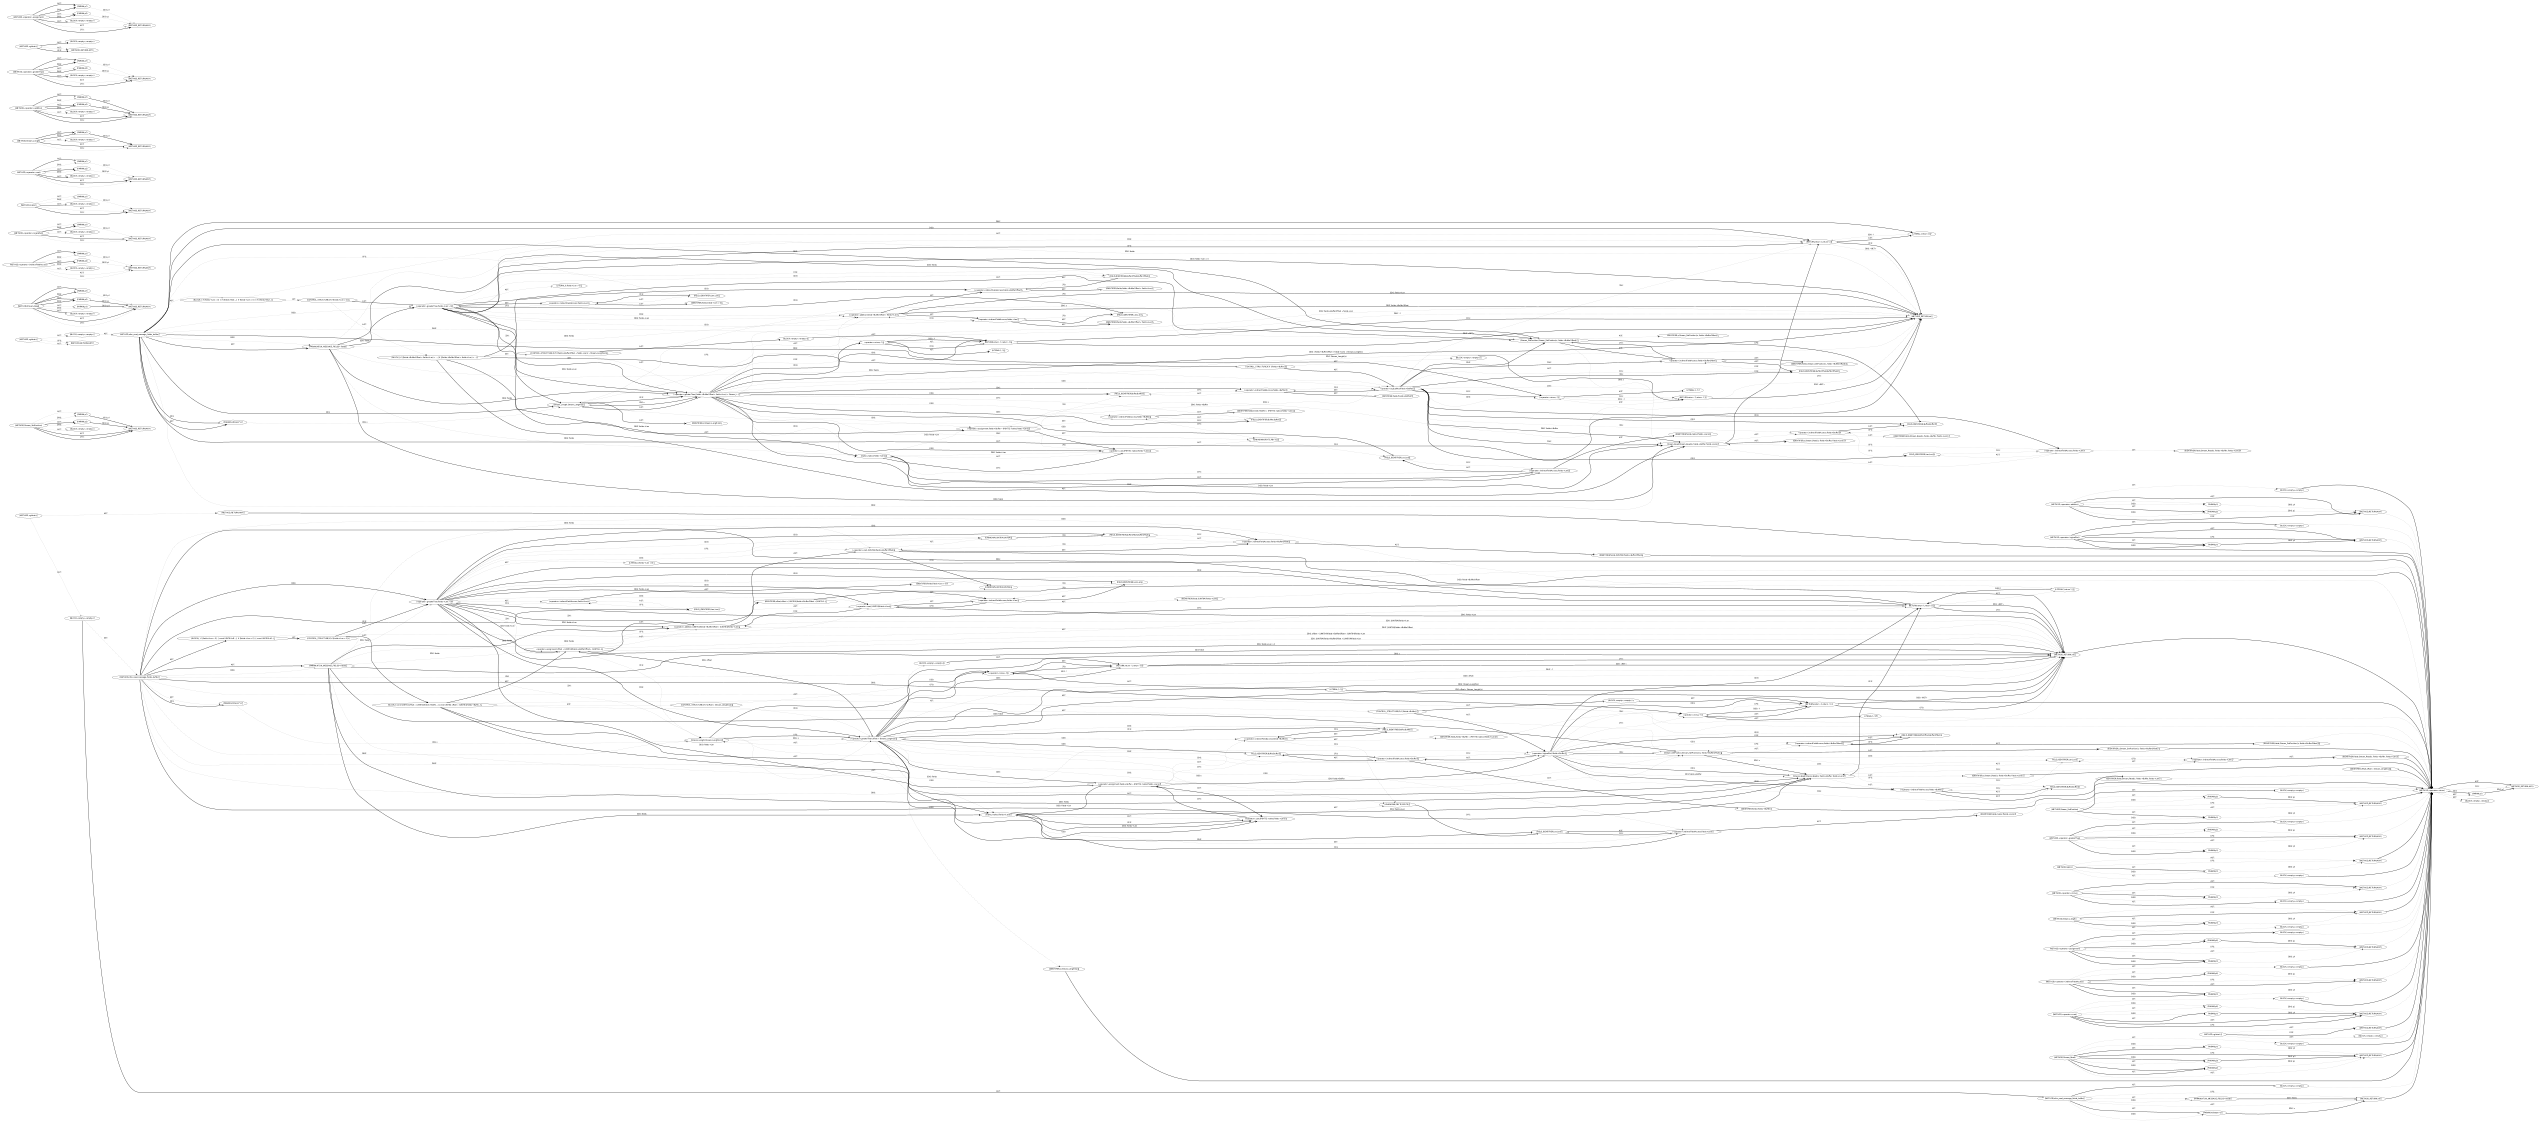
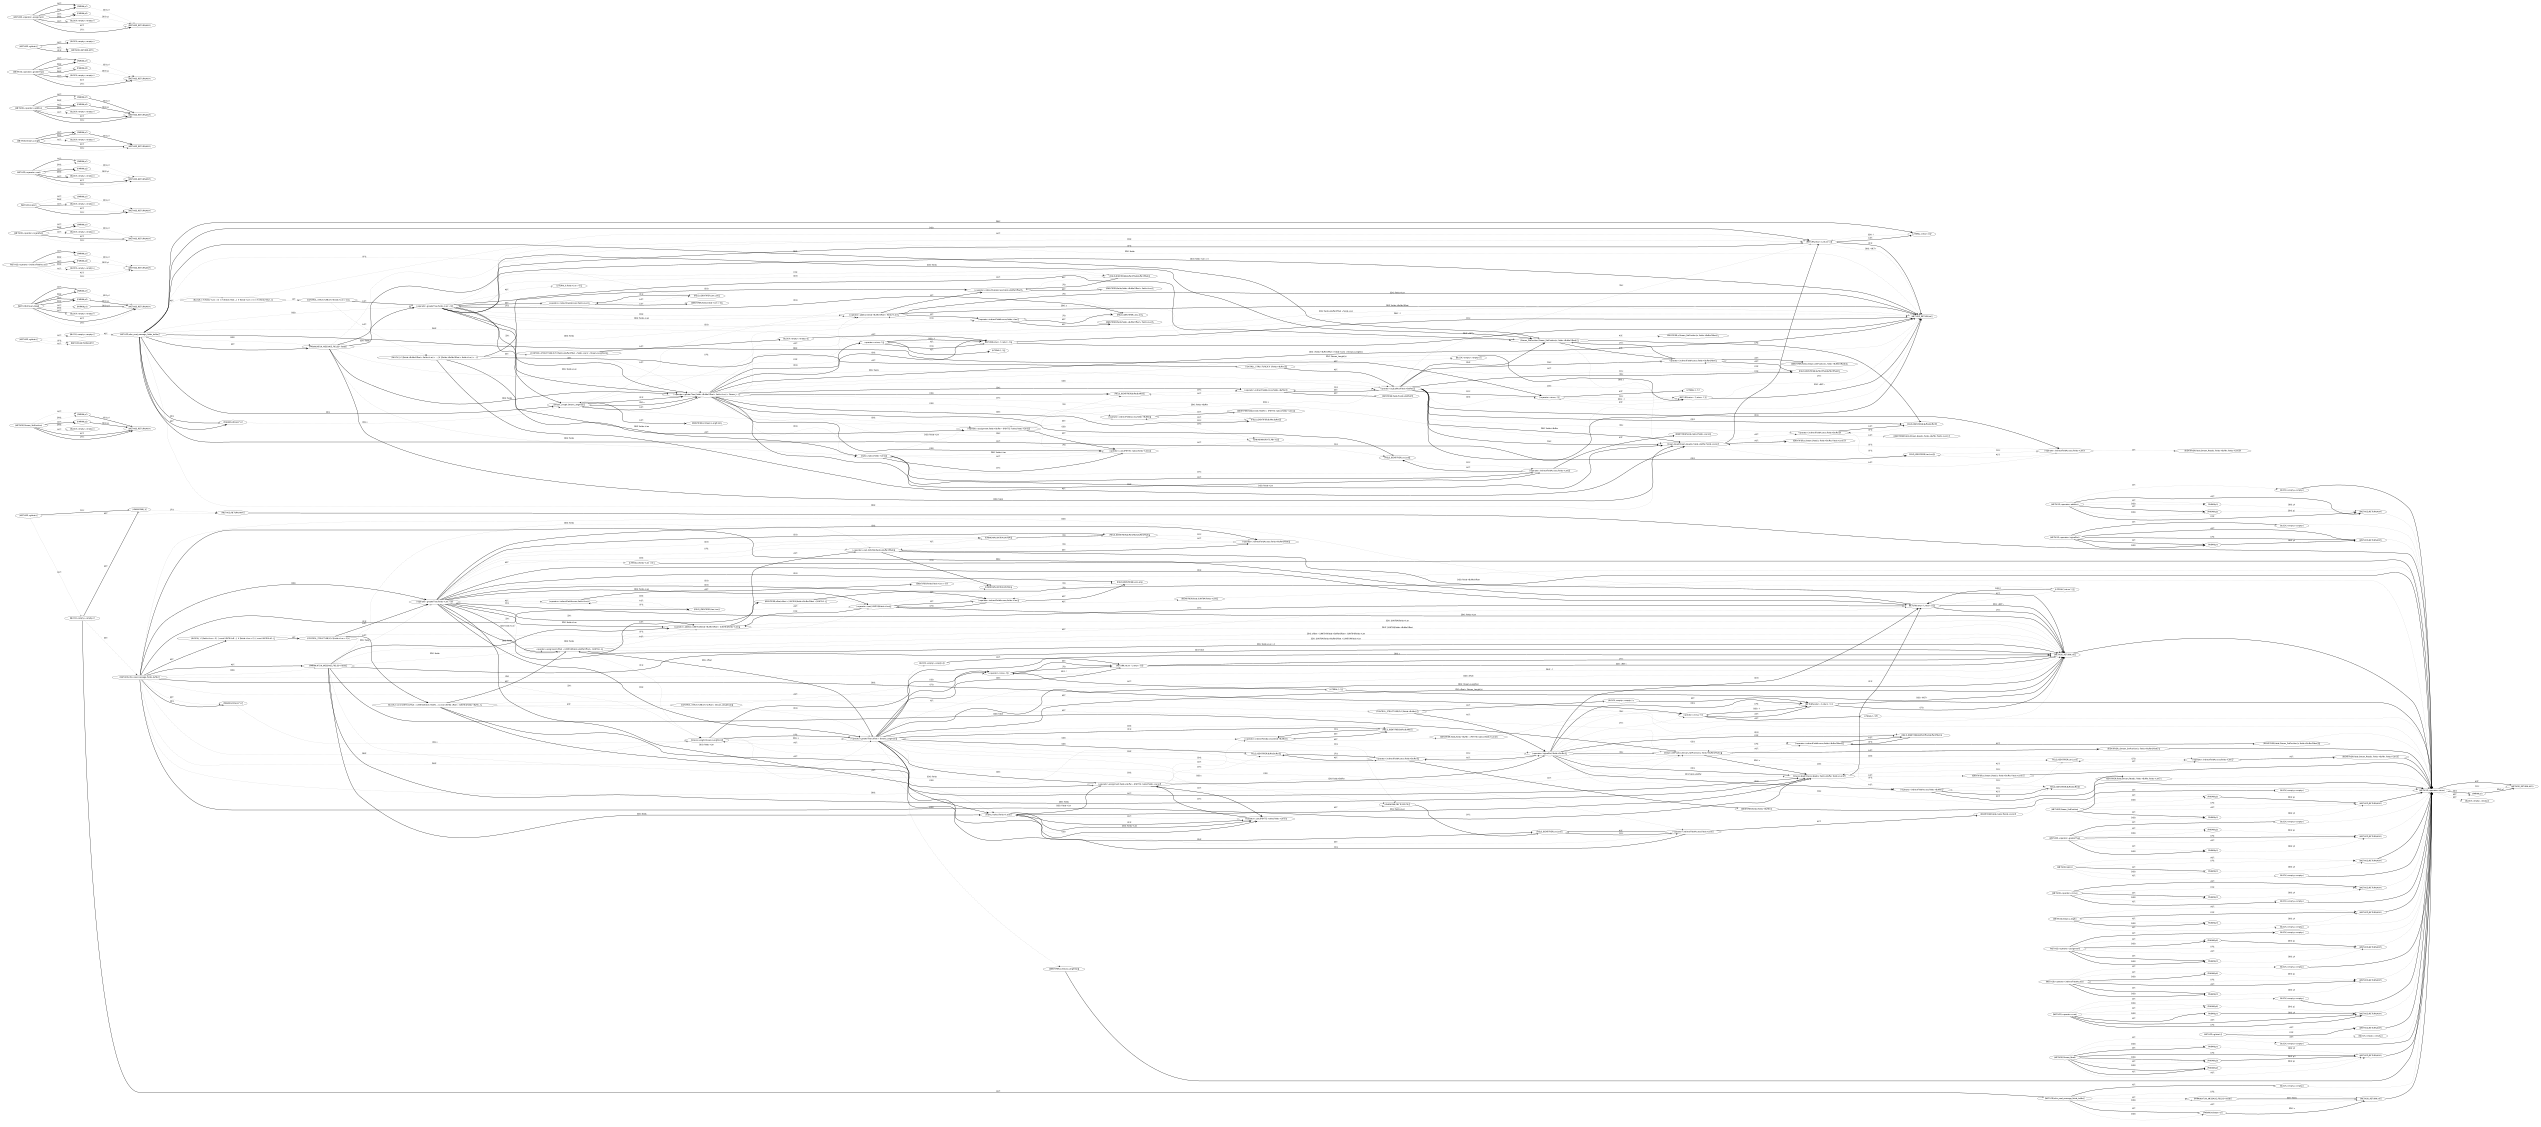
node "(UNKNOWN,),))": added
node "(IDENTIFIER,fields,(UINT64)fields->BufferOffset)": removed
node "(IDENTIFIER,offset,offset > Stream_Length(s))": removed
